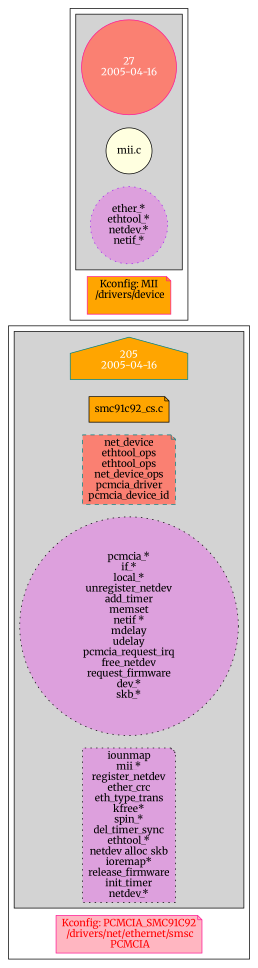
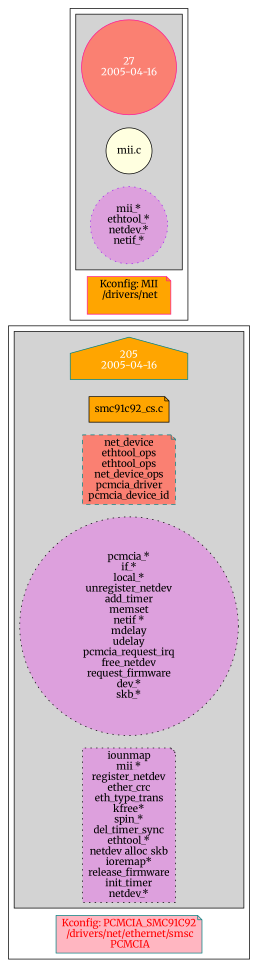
node "ether_* ethtool_* netdev_* netif_*": label "ether_* ethtool_* netdev_* netif_*" -> "mii_* ethtool_* netdev_* netif_*"
node "Kconfig: MII /drivers/device": label "Kconfig: MII /drivers/device" -> "Kconfig: MII /drivers/net"
node "Kconfig: PCMCIA_SMC91C92 /drivers/net/ethernet/smsc PCMCIA": color deeppink -> teal
